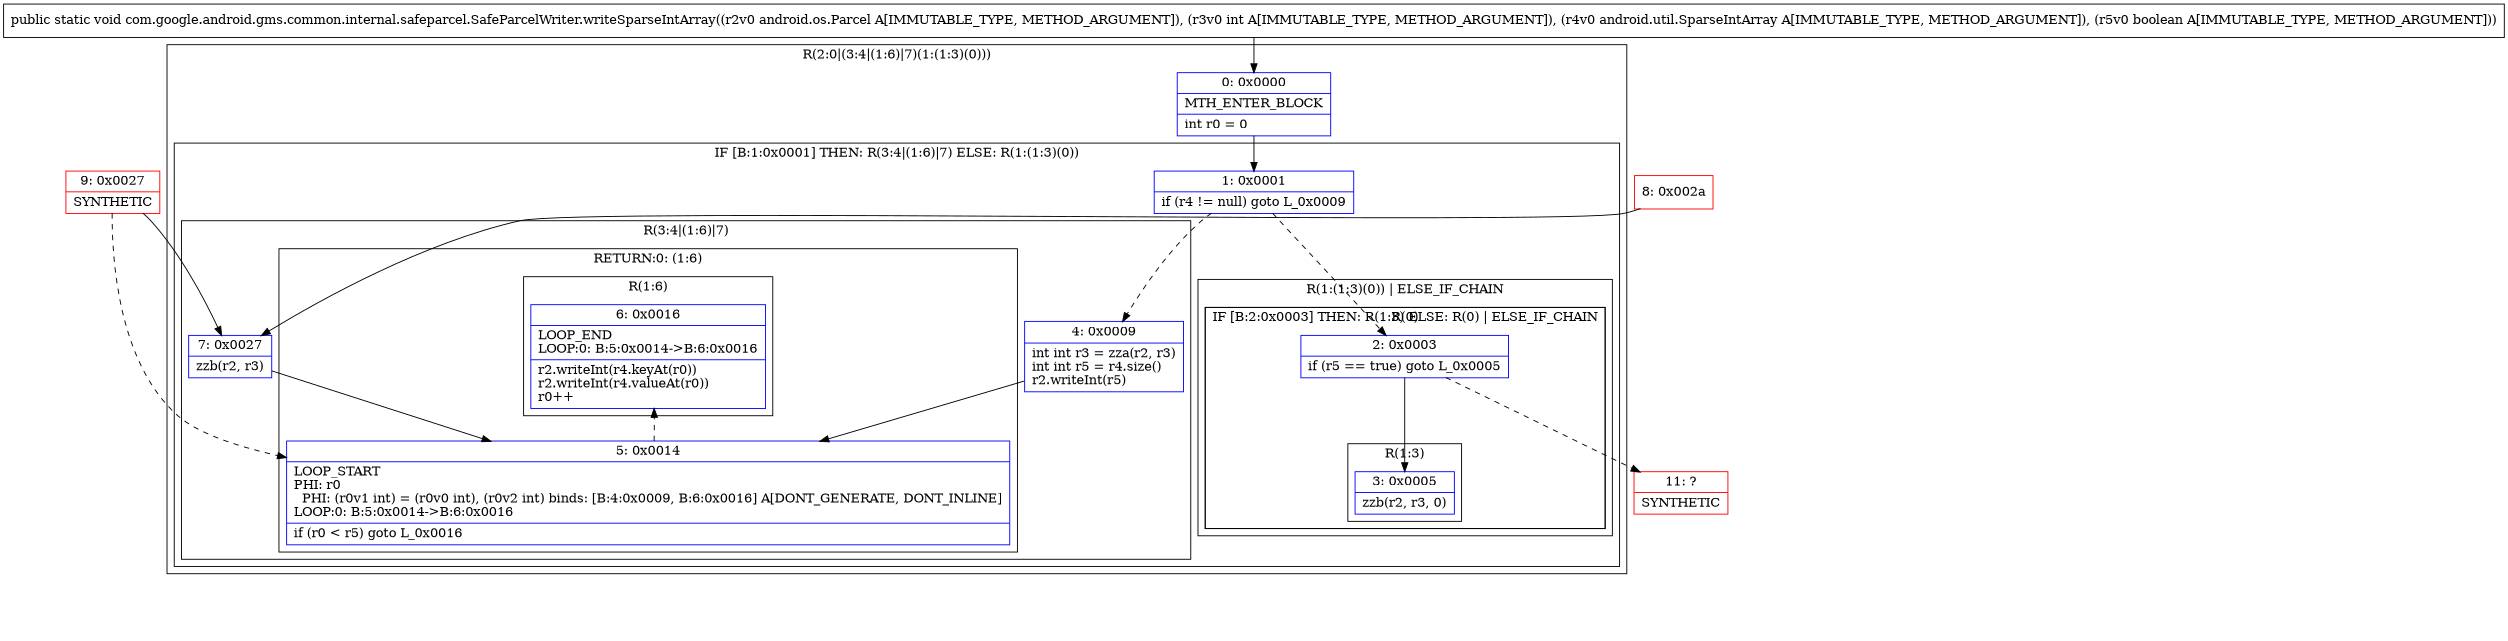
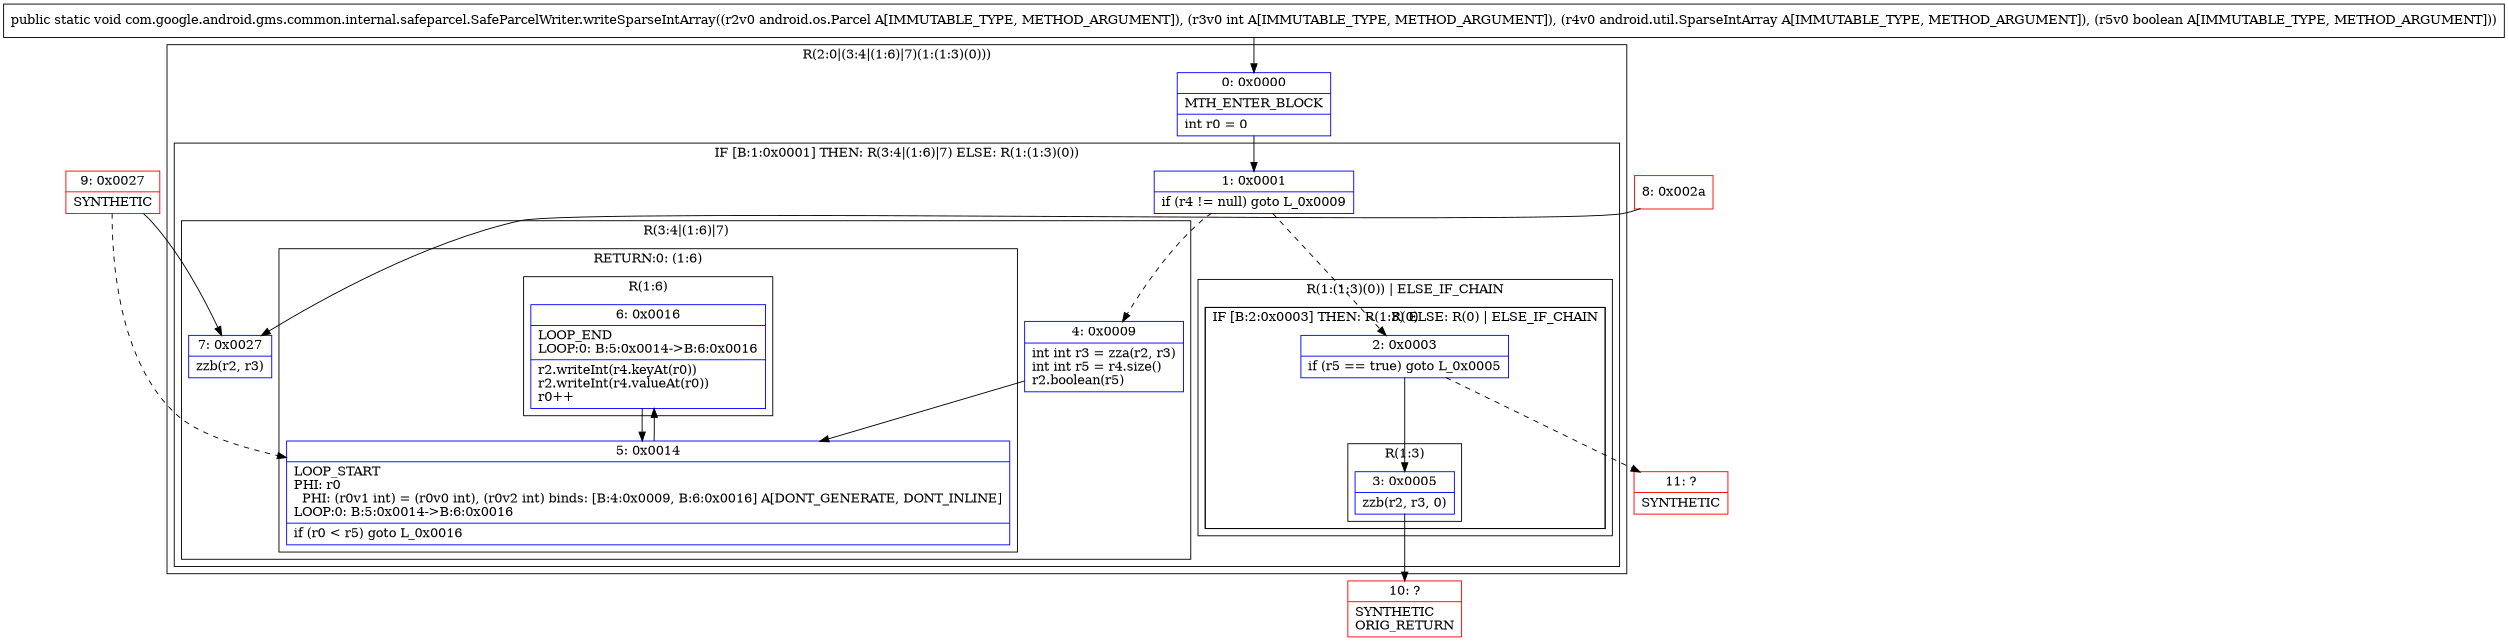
node "4: 0x0009": text "r2.writeInt(r5)" -> "r2.boolean(r5)"
edge "7: 0x0027" -> "5: 0x0014": now "6: 0x0016" -> "5: 0x0014"
edge "5: 0x0014" -> "6: 0x0016": style dashed -> solid
node "10: ?": added
